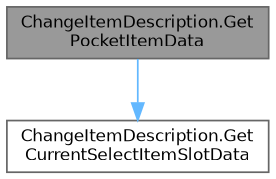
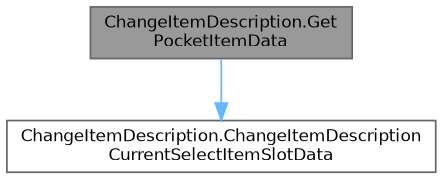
node "ChangeItemDescription.Get CurrentSelectItemSlotData": label "ChangeItemDescription.Get CurrentSelectItemSlotData" -> "ChangeItemDescription.ChangeItemDescription CurrentSelectItemSlotData"
